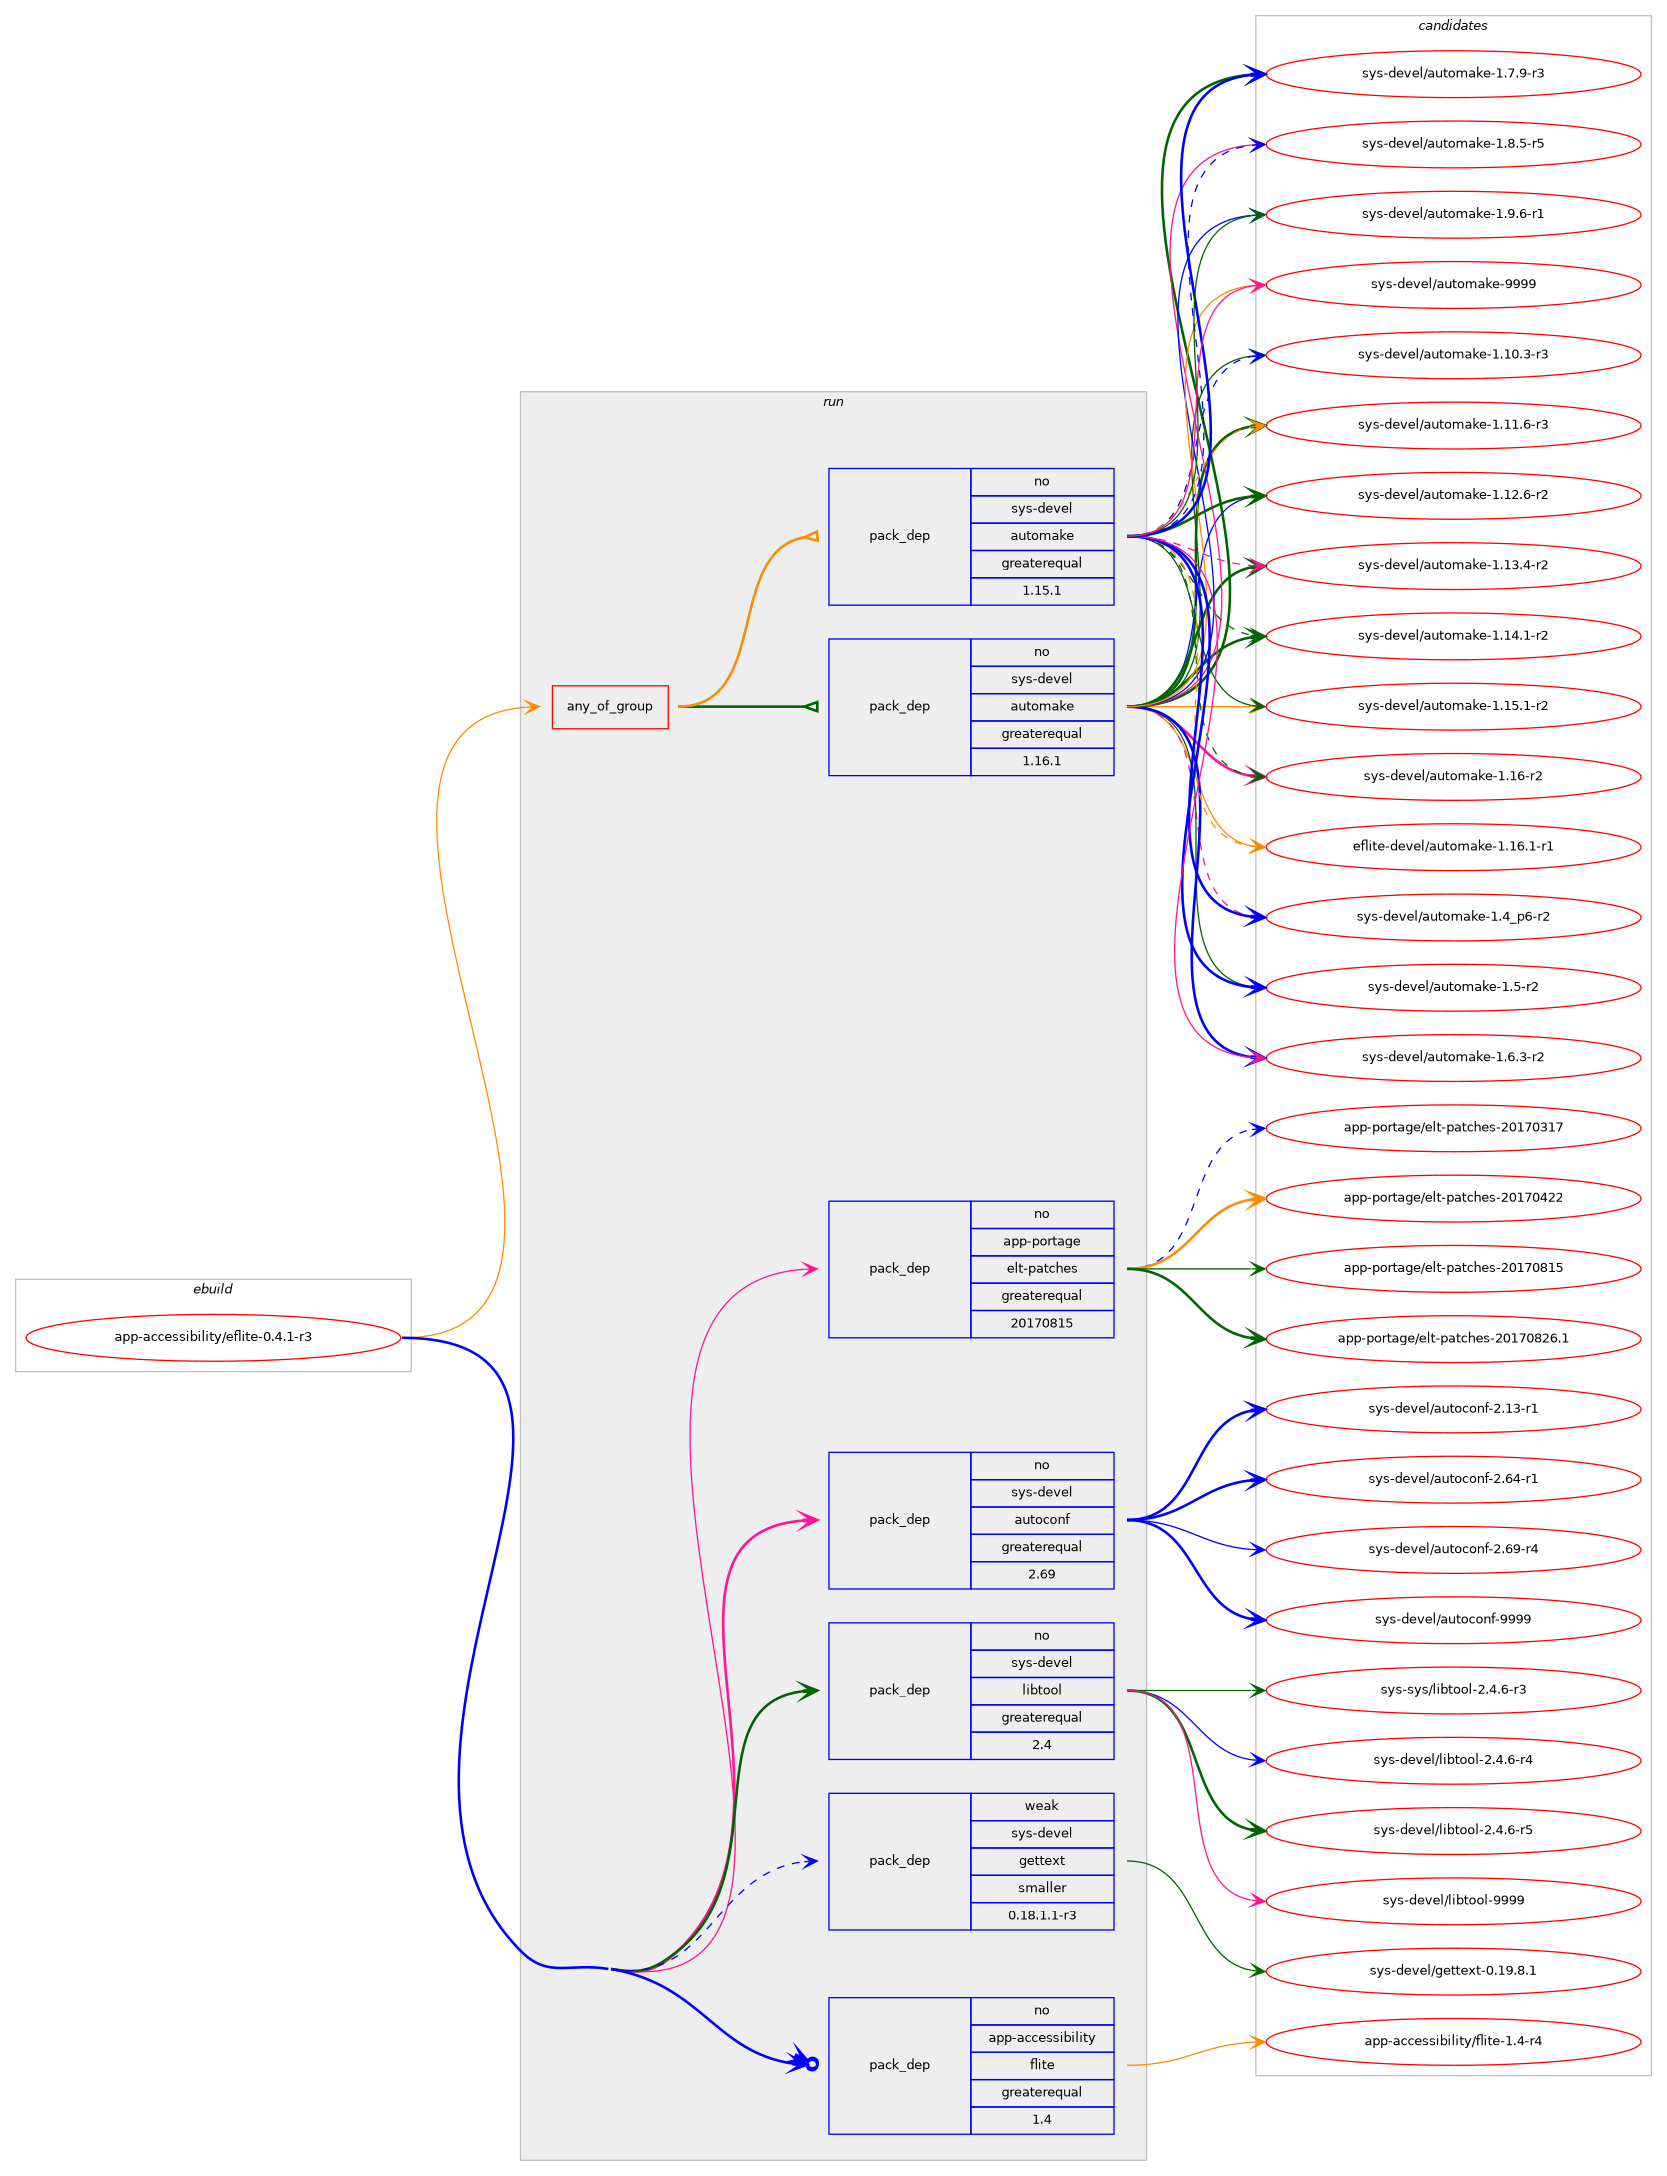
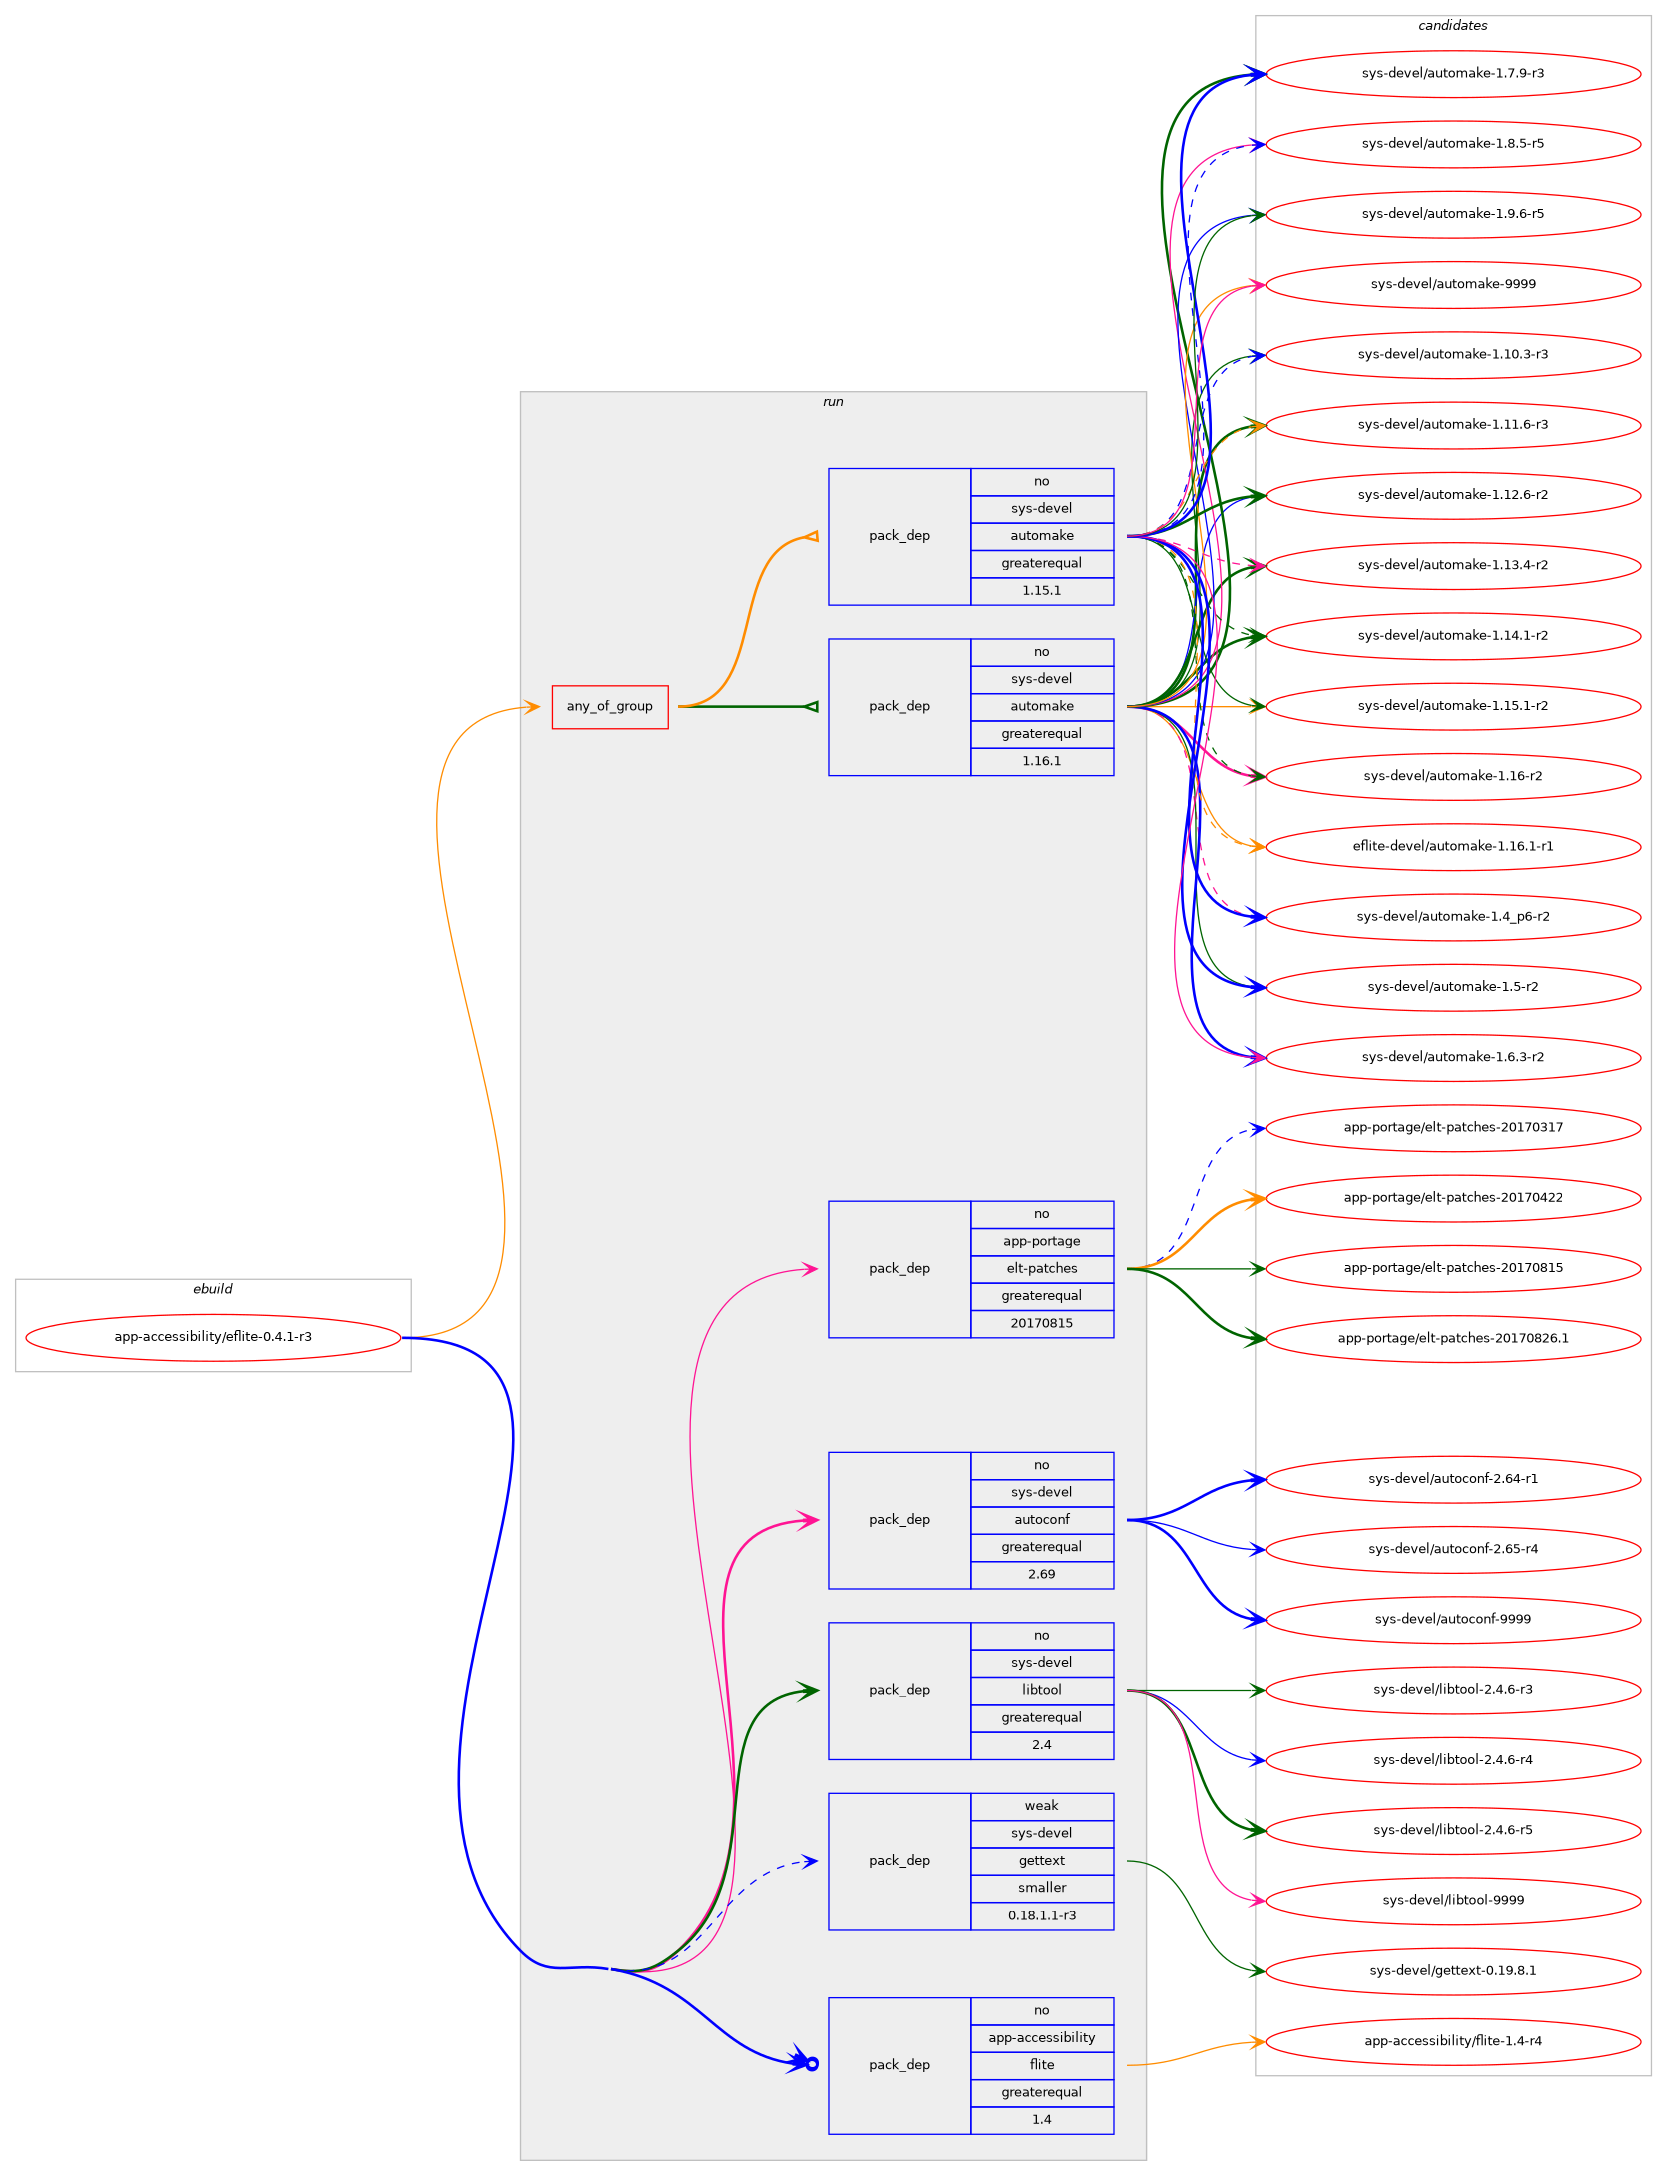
node "sys-devel/automake-1.9.6-r1": label "sys-devel/automake-1.9.6-r1" -> "sys-devel/automake-1.9.6-r5"
node "sys-devel/autoconf-2.13-r1": removed
node "sys-devel/autoconf-2.69-r4": label "sys-devel/autoconf-2.69-r4" -> "sys-devel/autoconf-2.65-r4"
node "sys-sys/libtool-2.4.6-r3": label "sys-sys/libtool-2.4.6-r3" -> "sys-devel/libtool-2.4.6-r3"
